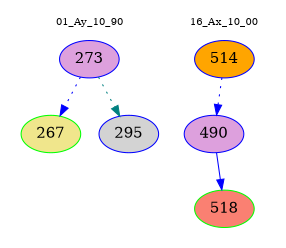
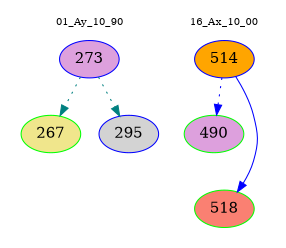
edge "273" -> "267": color blue -> teal
node "490": color blue -> green
edge "490" -> "518": now "514" -> "518"
